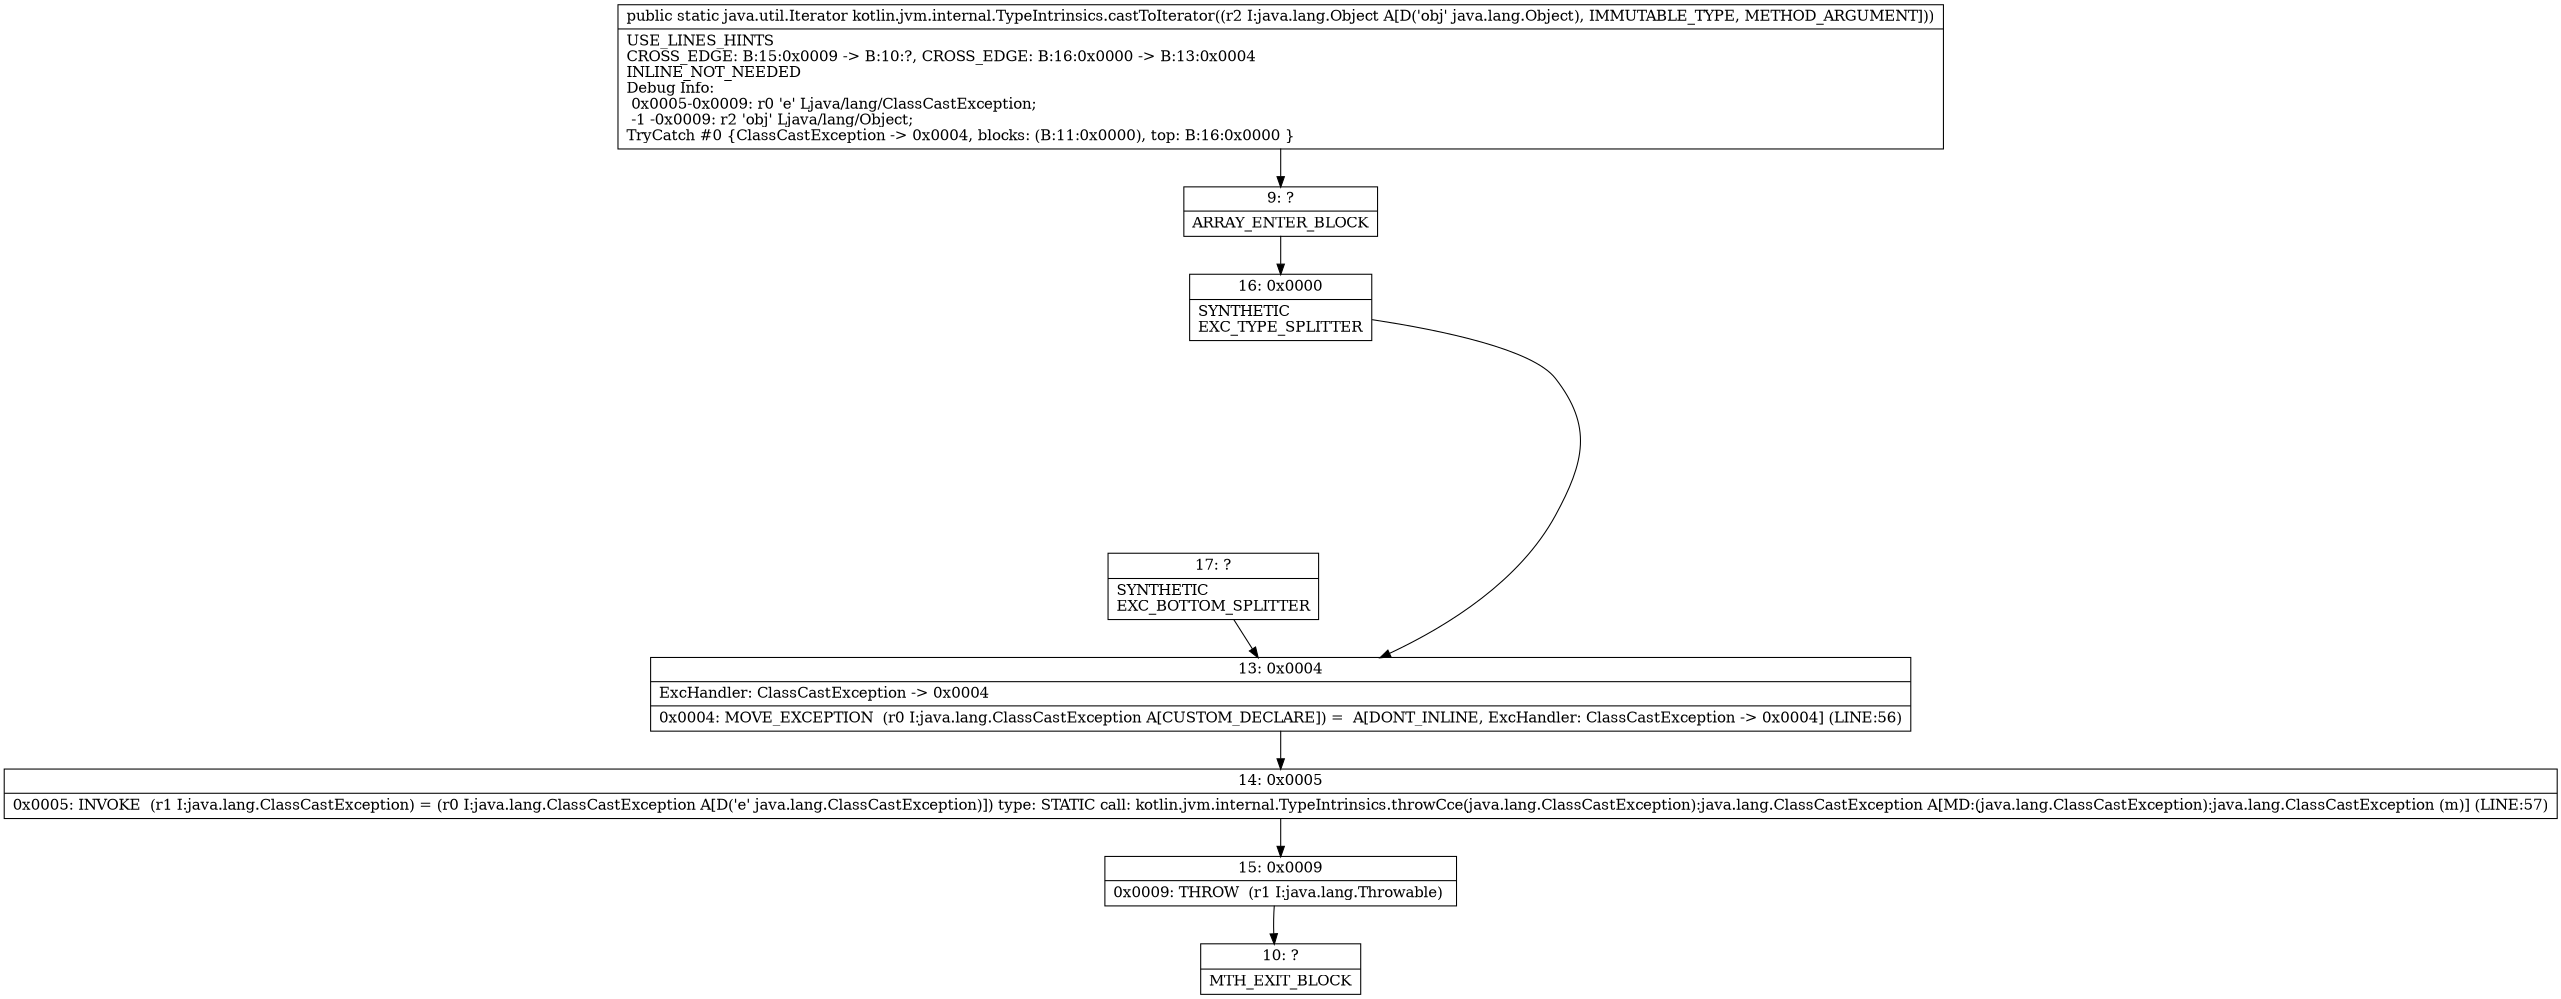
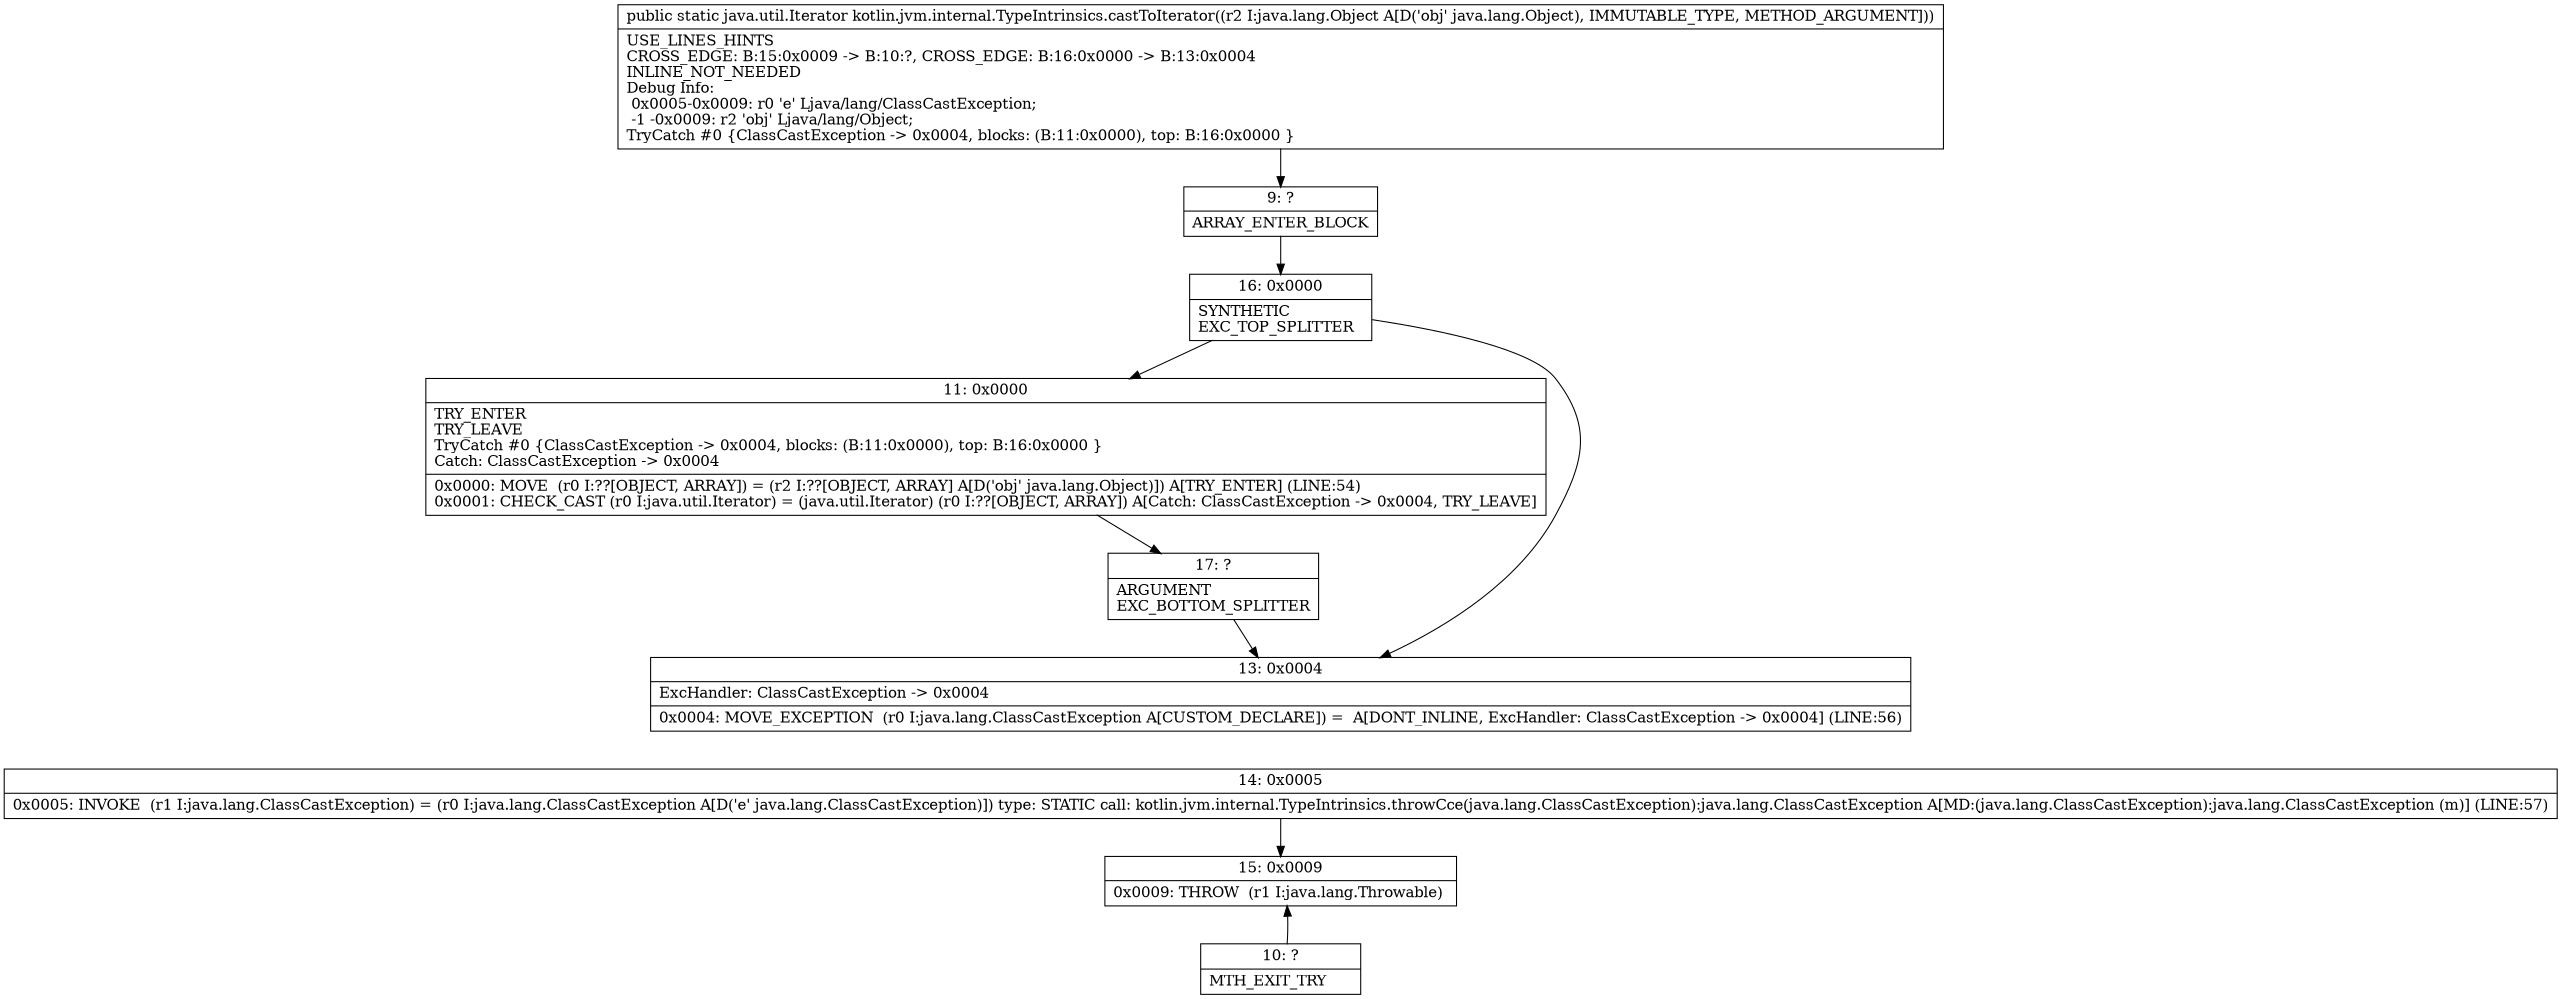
node "16: 0x0000": text "EXC_TYPE_SPLITTER" -> "EXC_TOP_SPLITTER"
node "11: 0x0000": added
node "17: ?": text "SYNTHETIC" -> "ARGUMENT"
edge "13: 0x0004" -> "14: 0x0005": removed
edge "15: 0x0009" -> "10: ?": reversed
node "10: ?": text "MTH_EXIT_BLOCK" -> "MTH_EXIT_TRY"
